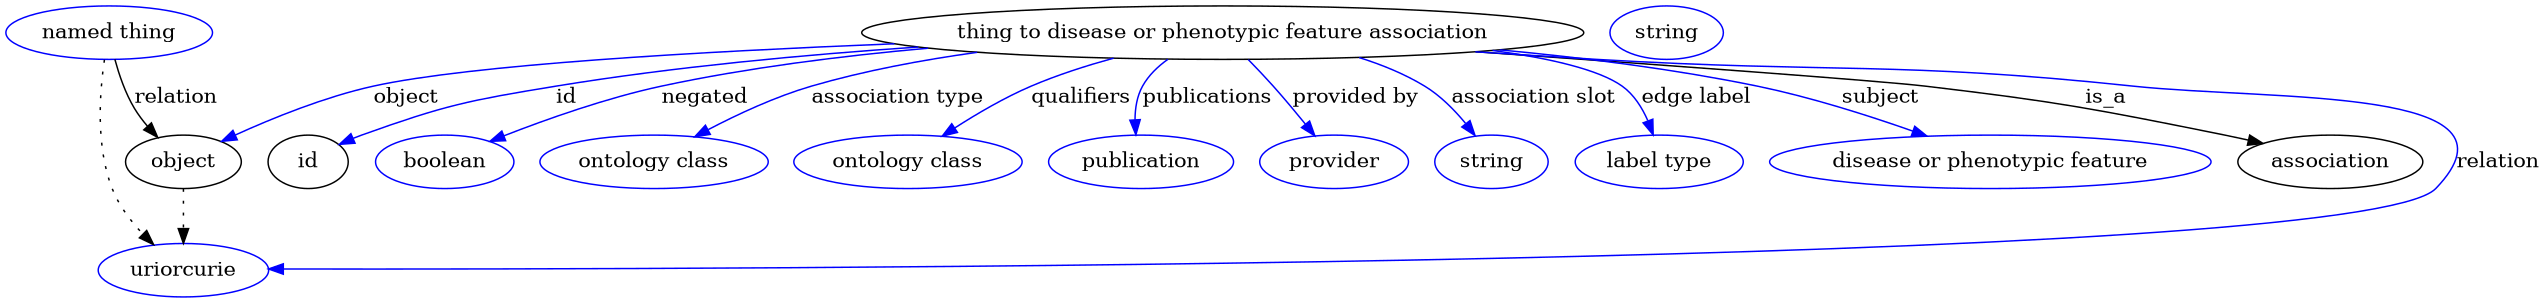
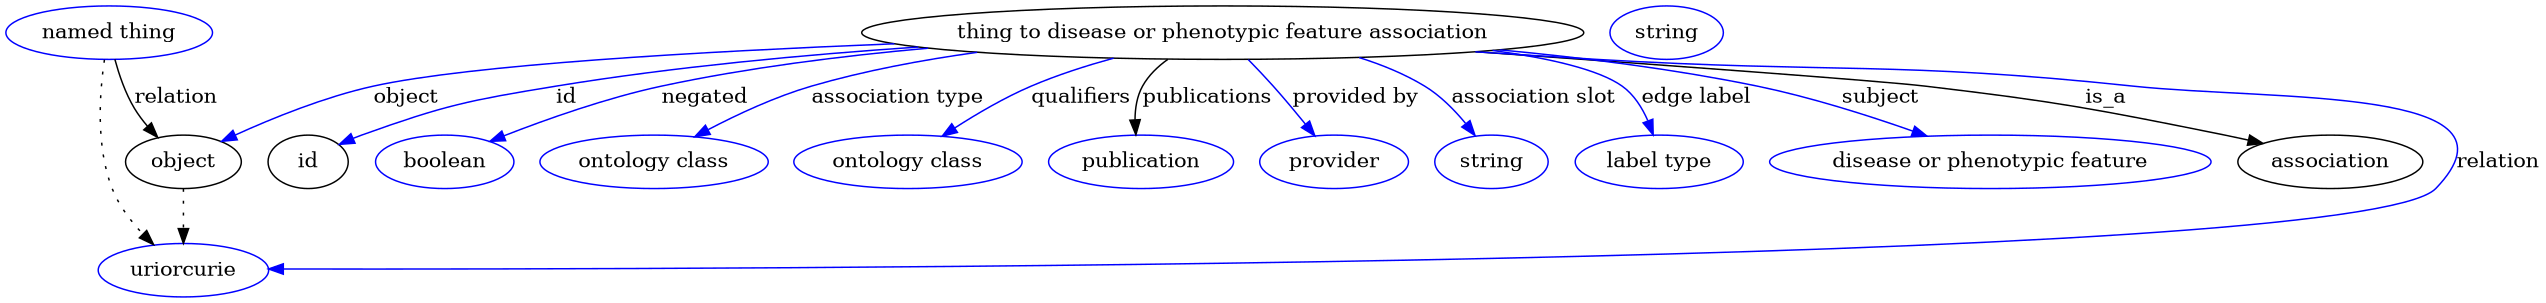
edge "thing to disease or phenotypic feature association" -> "publication": color blue -> black
